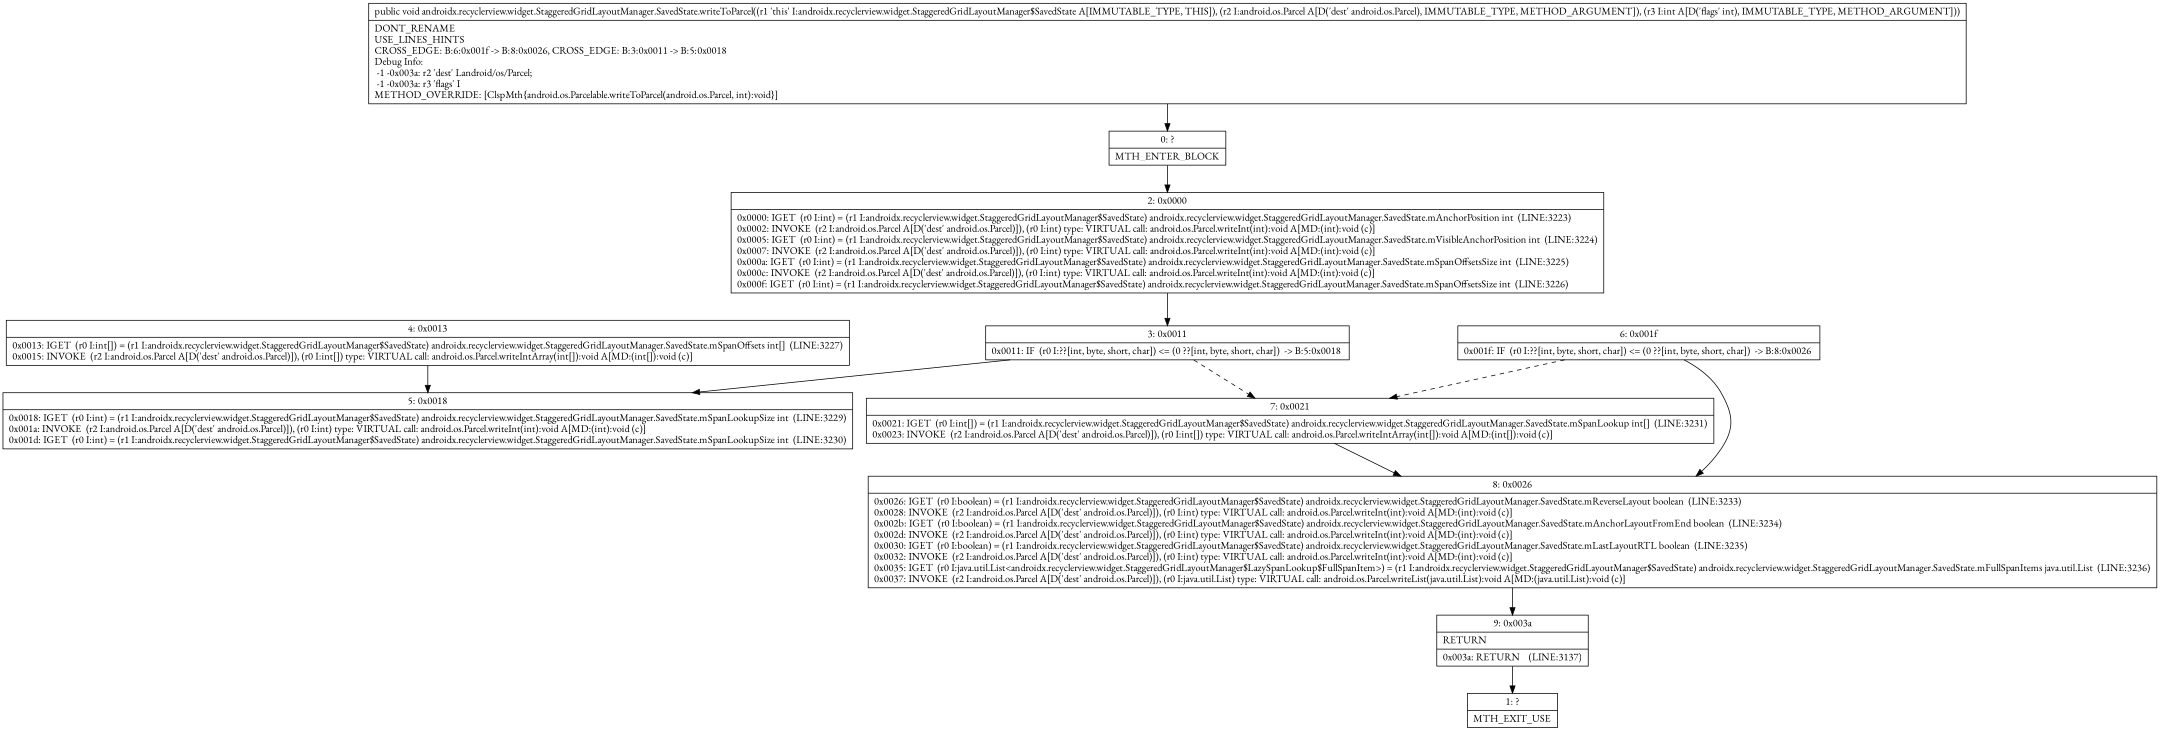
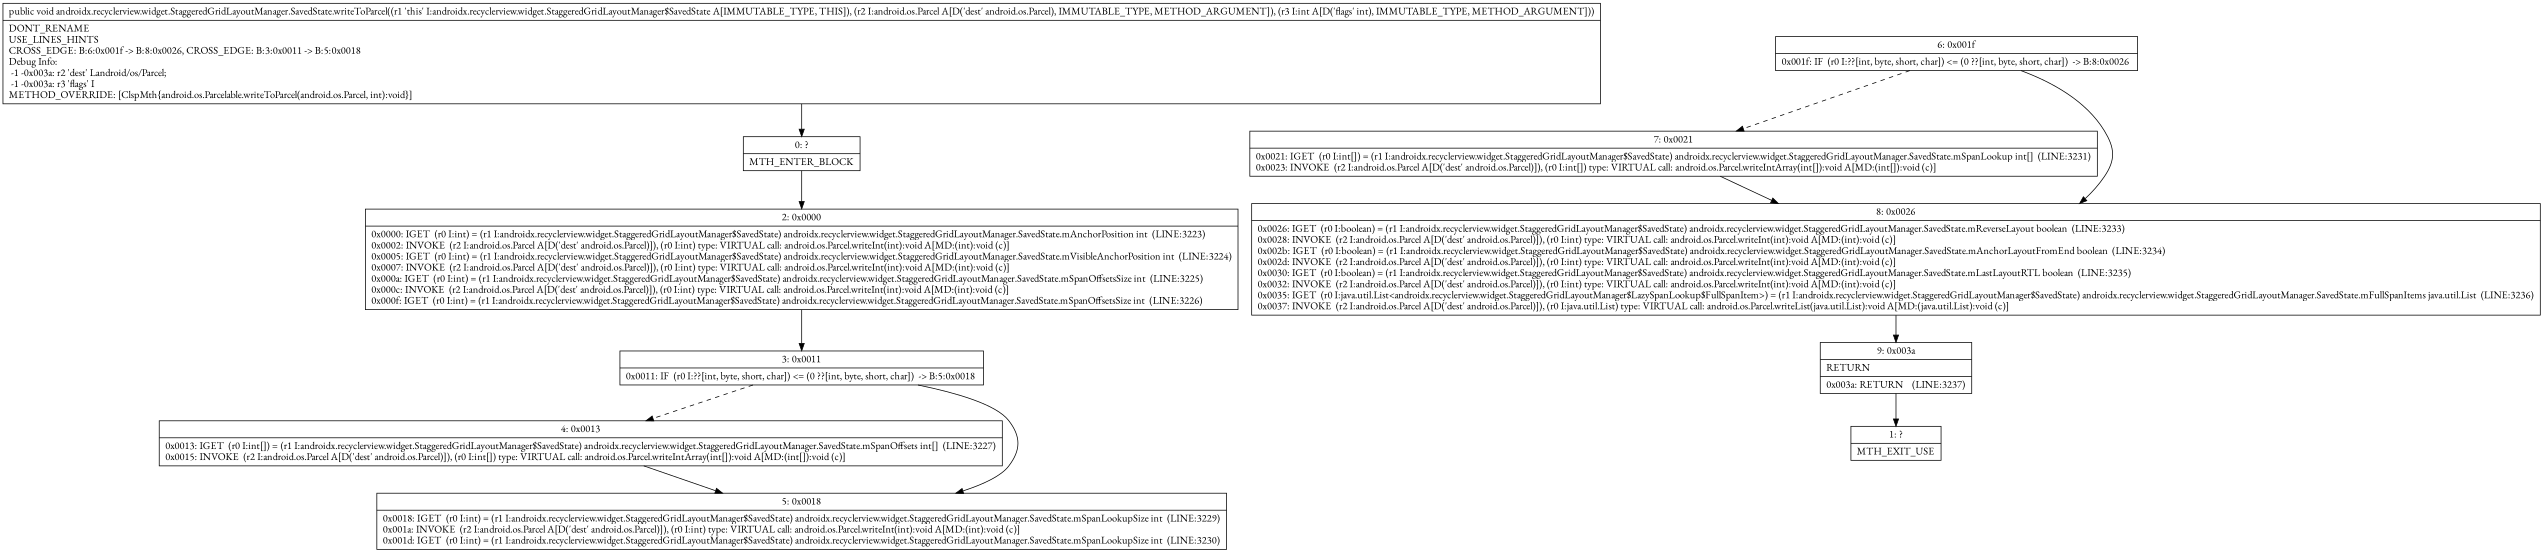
edge "3: 0x0011" -> "7: 0x0021": now "3: 0x0011" -> "4: 0x0013"
node "9: 0x003a": text "0x003a: RETURN    (LINE:3137)" -> "0x003a: RETURN    (LINE:3237)"
